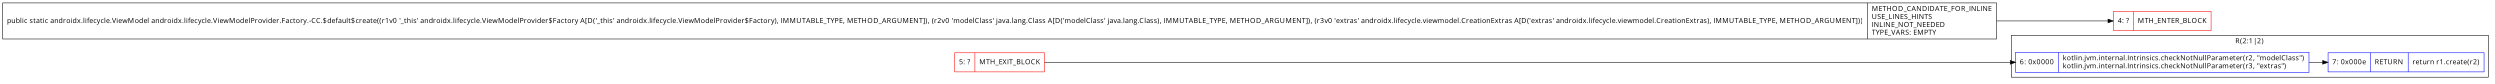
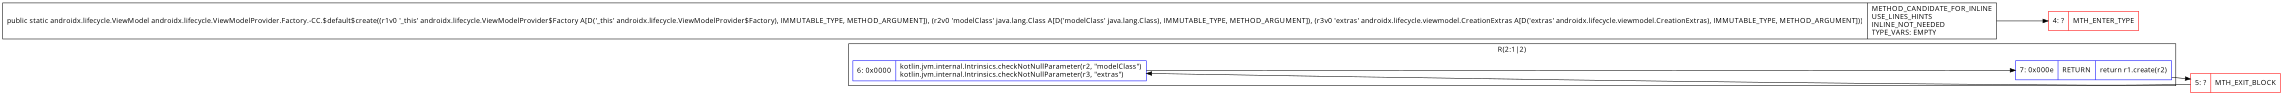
node "4: ?": text "MTH_ENTER_BLOCK" -> "MTH_ENTER_TYPE"
edge "7: 0x000e" -> "5: ?": added
